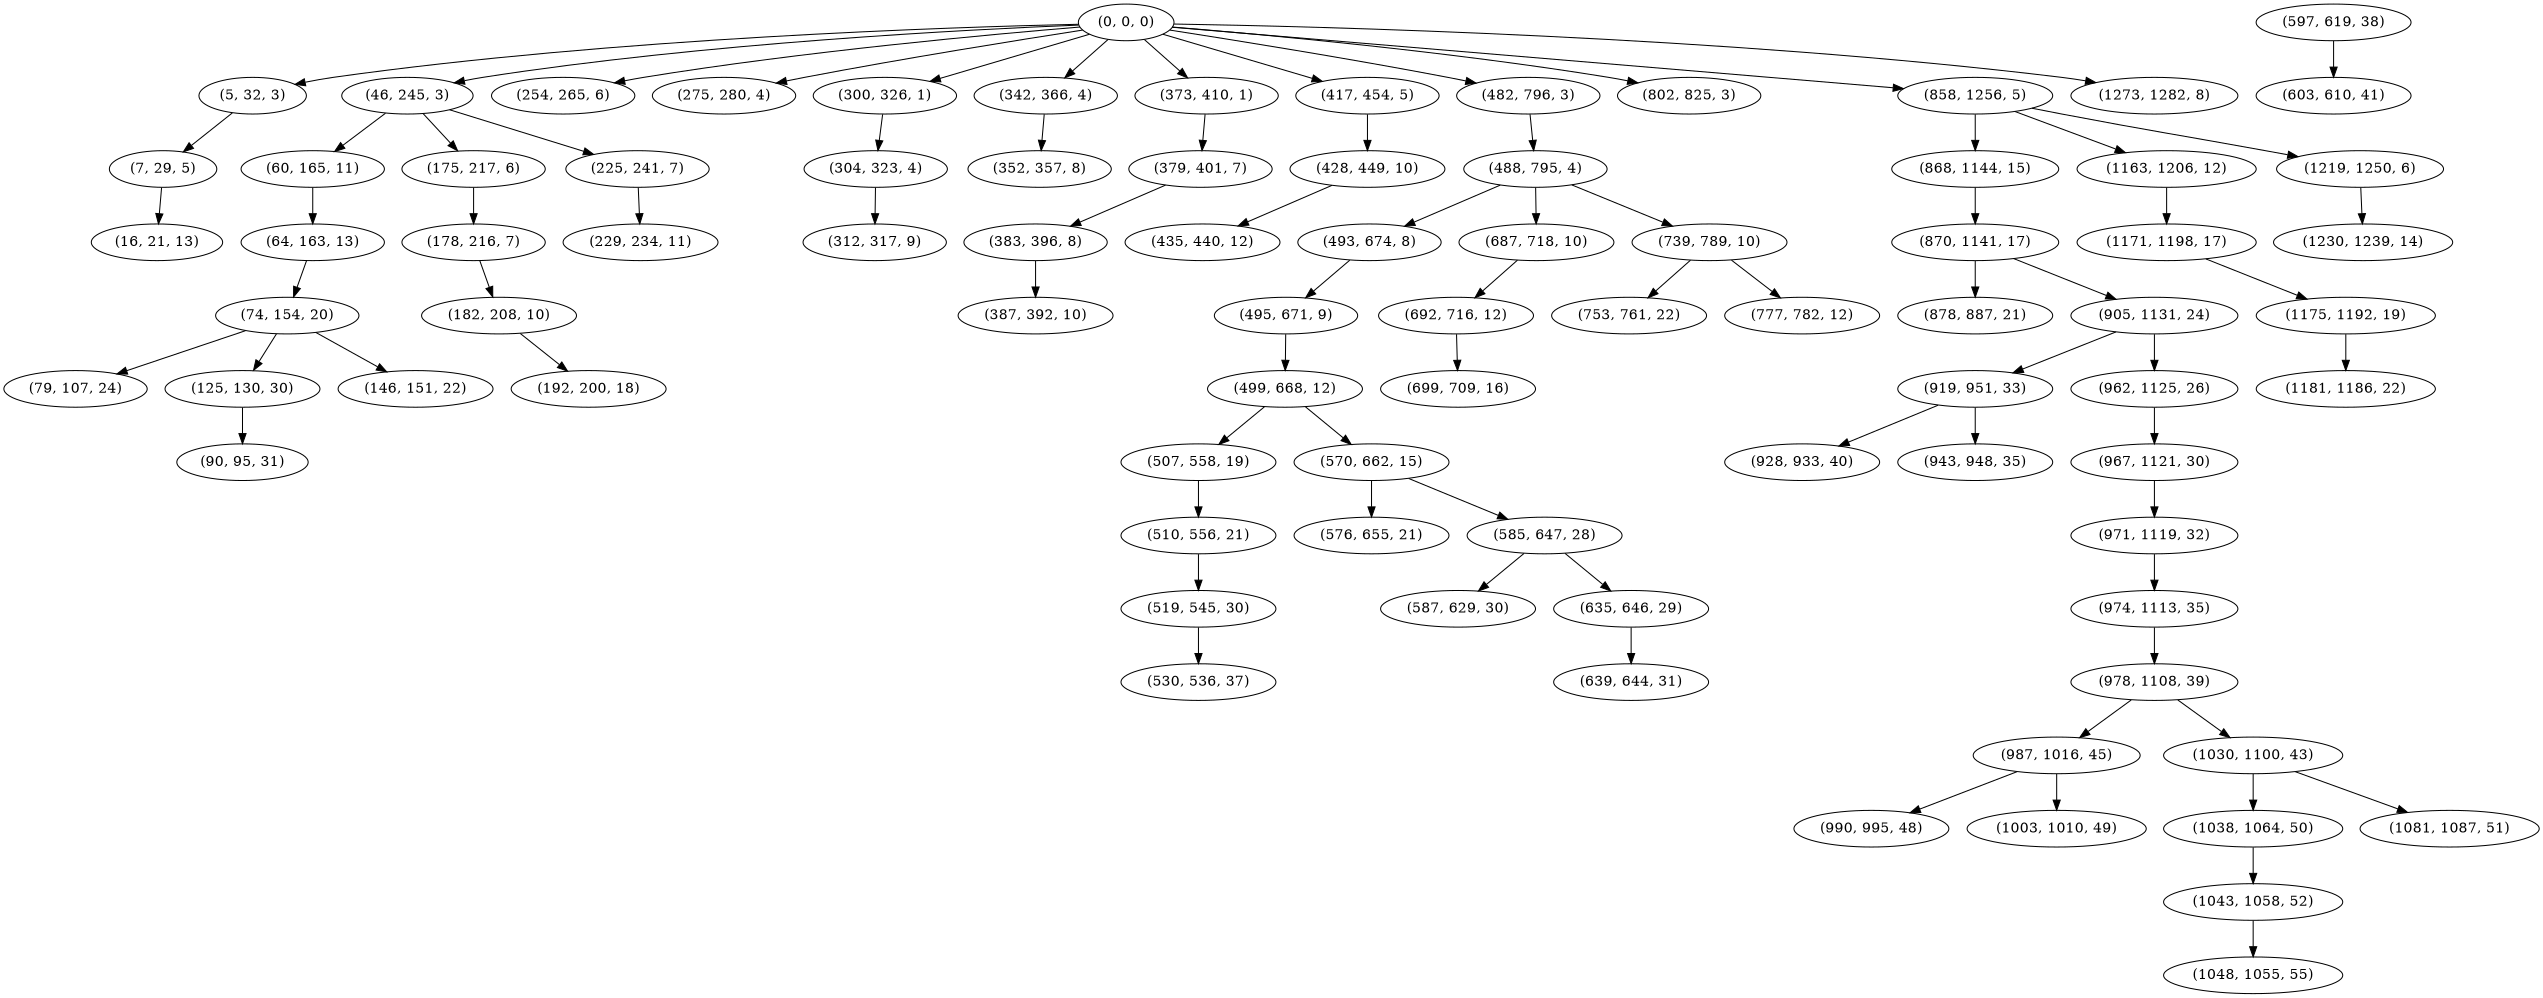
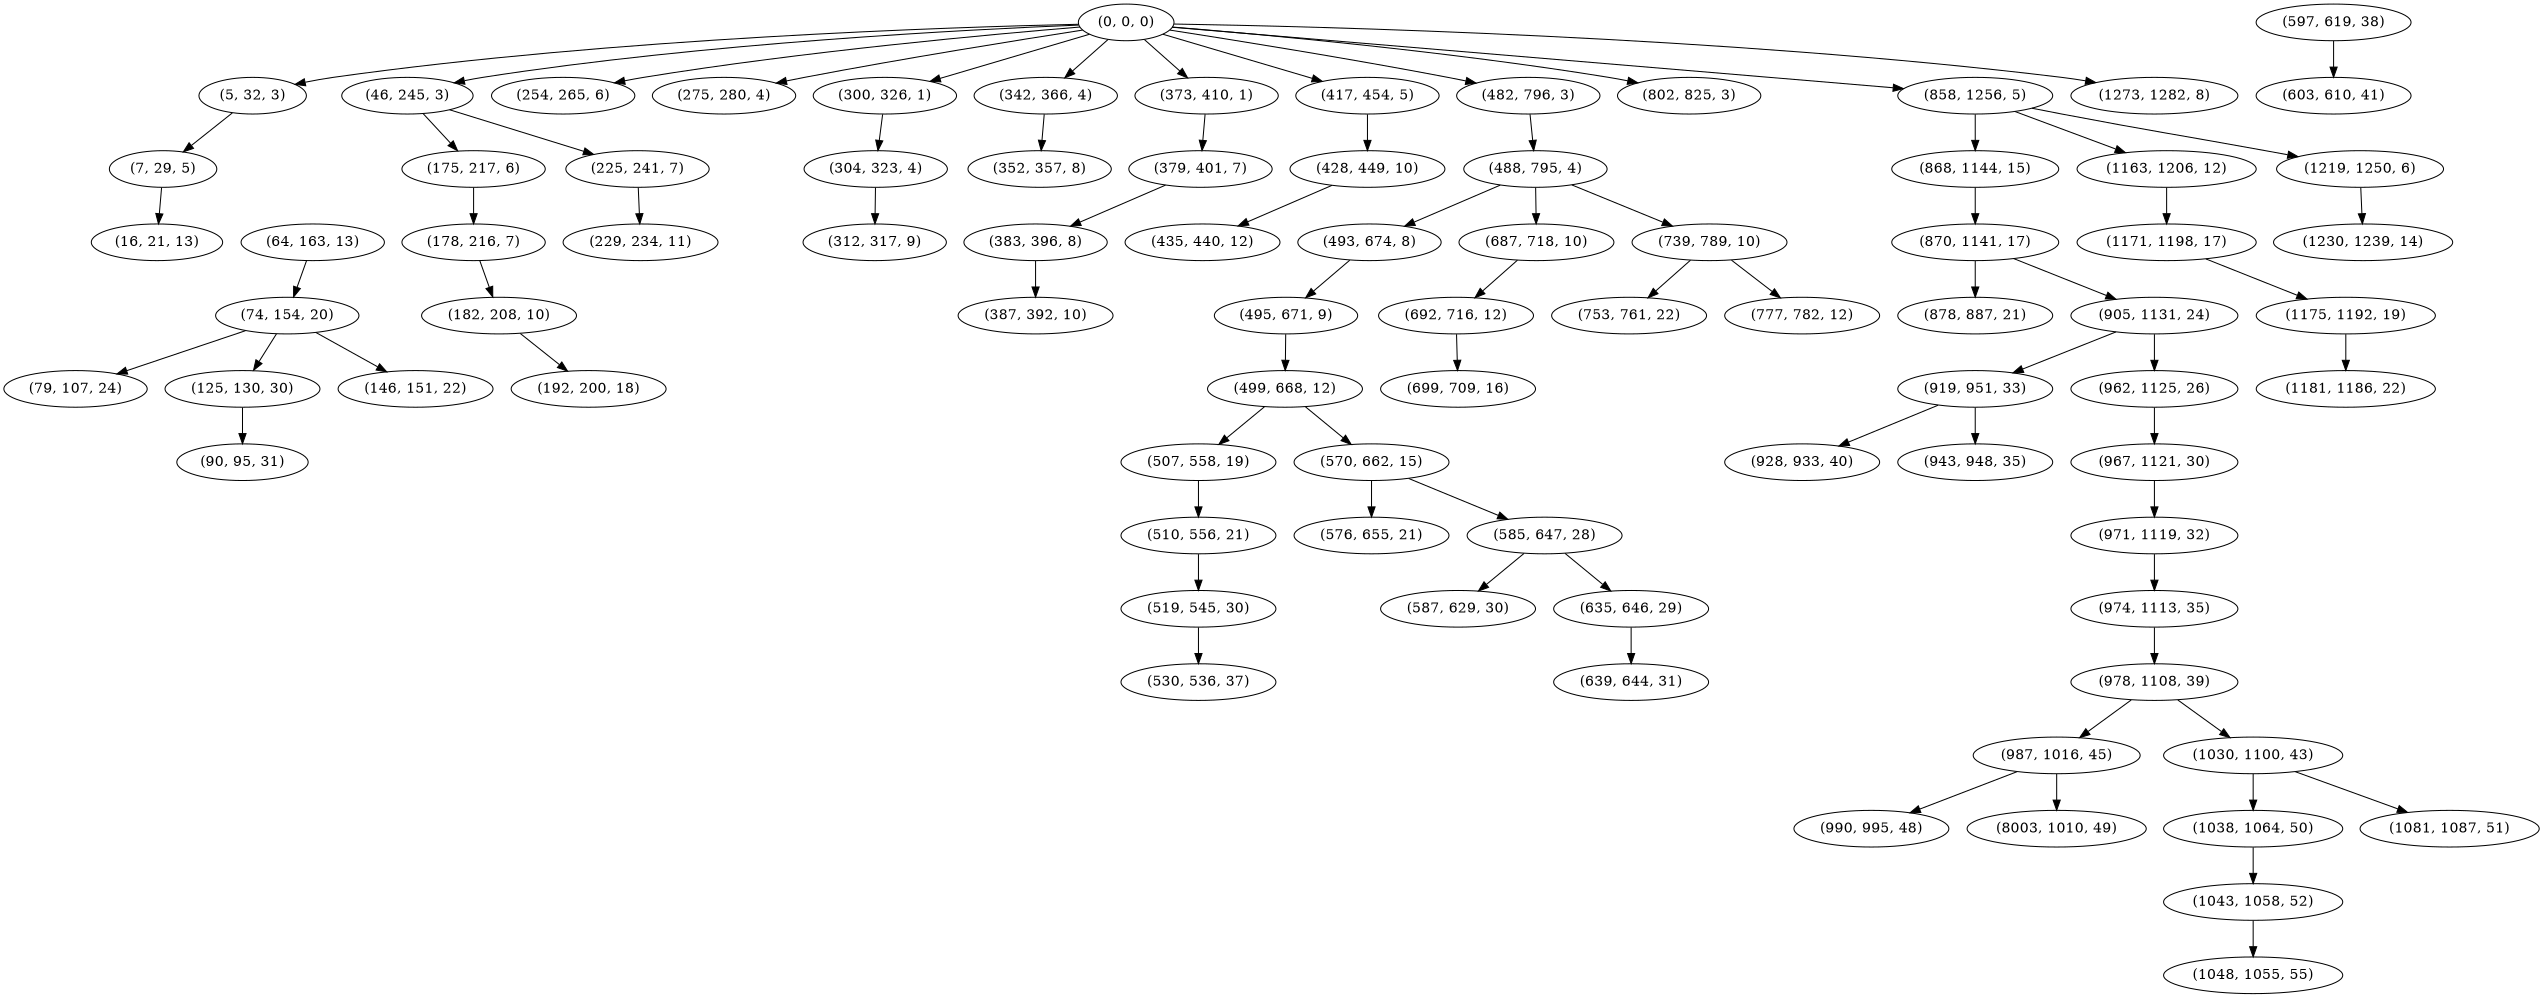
node "(60, 165, 11)": removed
node "(1003, 1010, 49)": label "(1003, 1010, 49)" -> "(8003, 1010, 49)"
